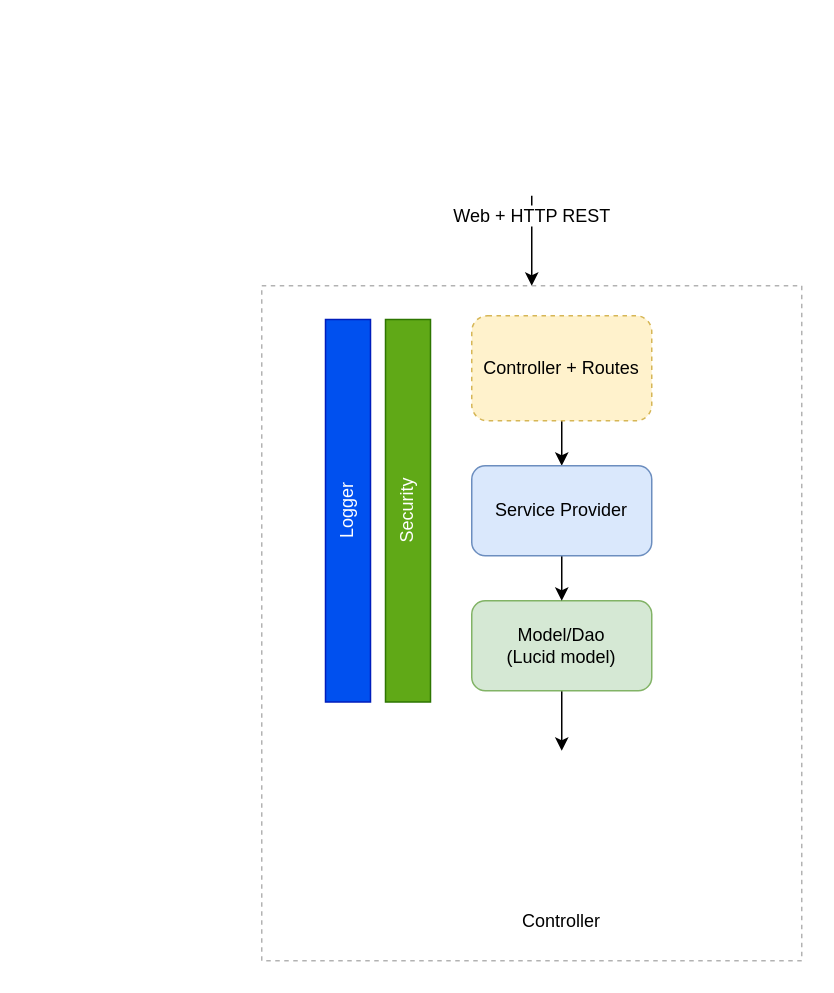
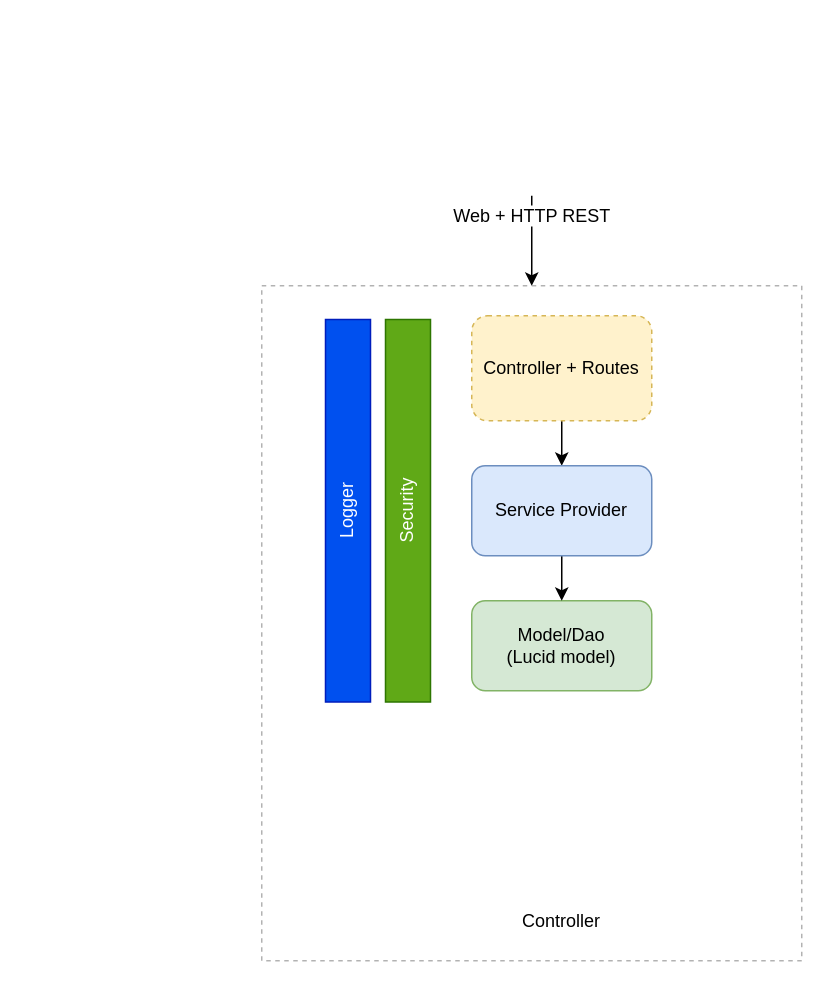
edge "Model/Dao (Lucid model)" -> "Controller": removed
